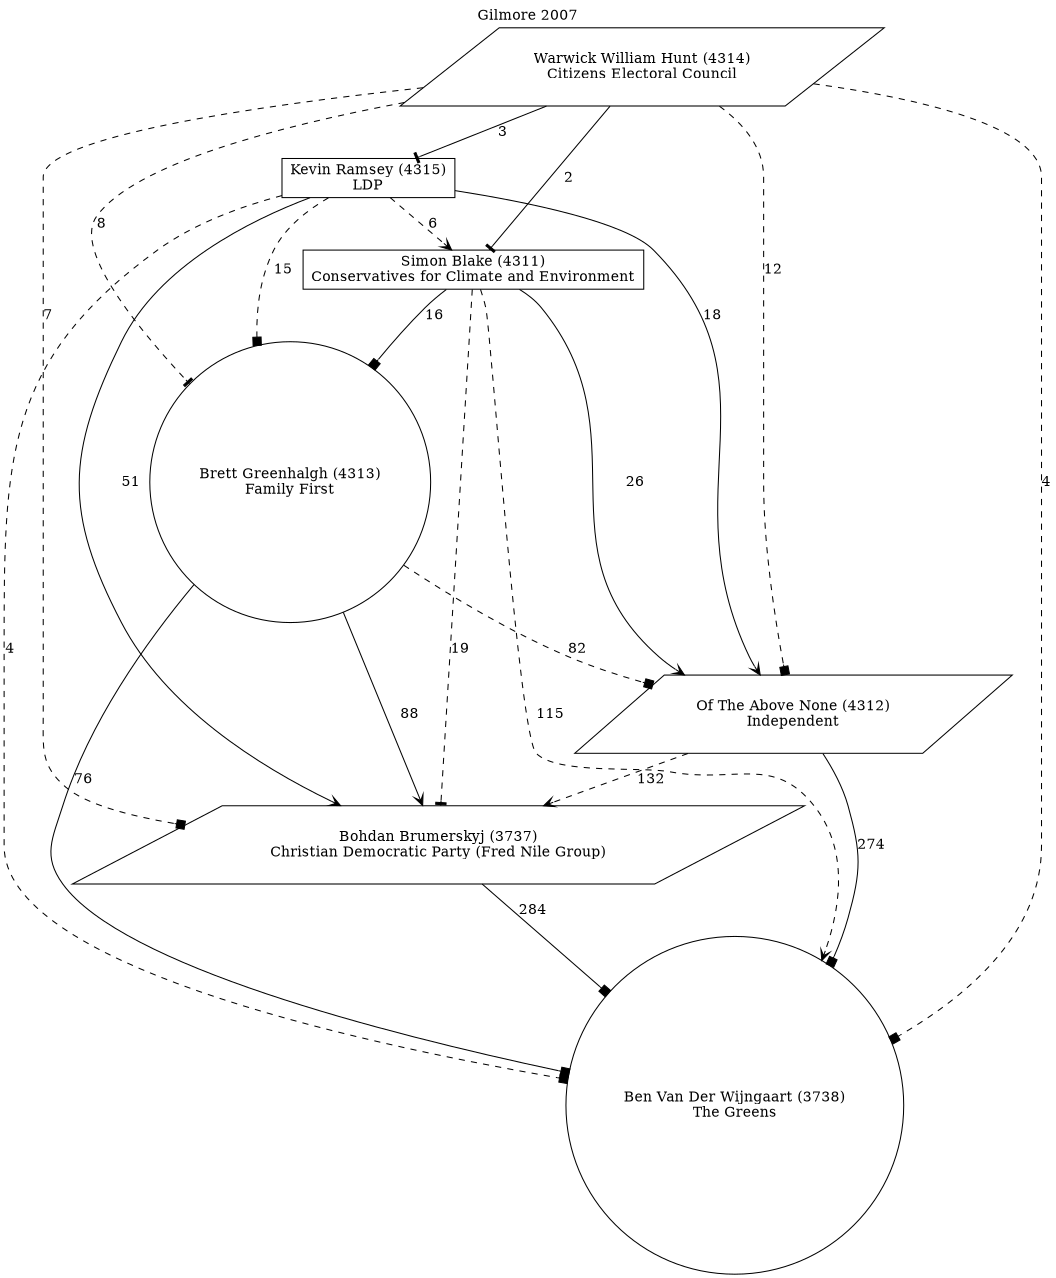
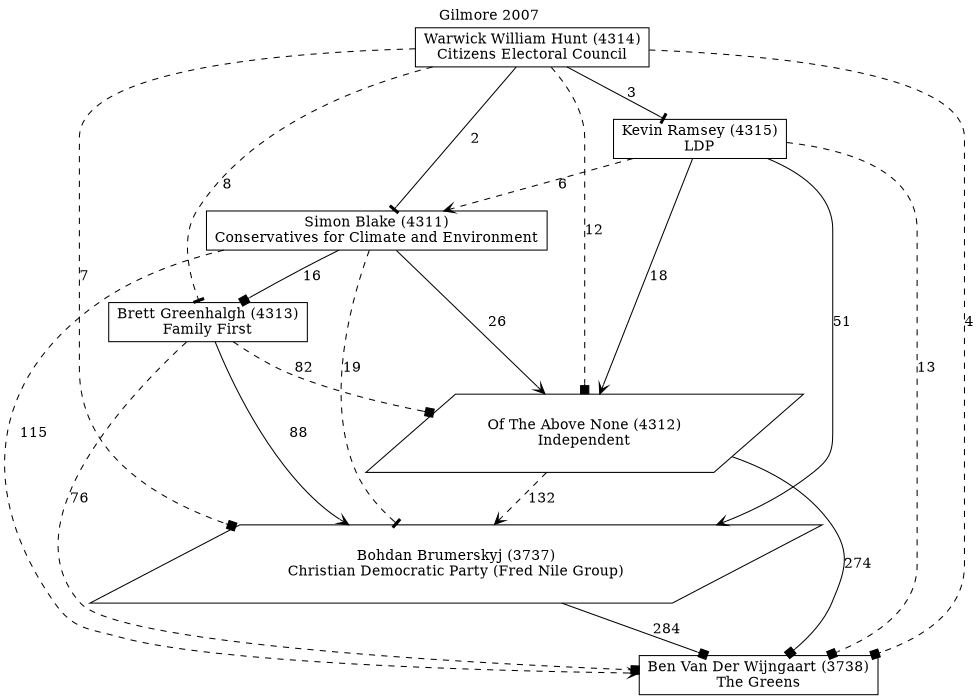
node "Warwick William Hunt (4314) Citizens Electoral Council": shape parallelogram -> box
edge "Kevin Ramsey (4315) LDP" -> "Brett Greenhalgh (4313) Family First": removed, label "15"
node "Brett Greenhalgh (4313) Family First": shape circle -> box
edge "Kevin Ramsey (4315) LDP" -> "Ben Van Der Wijngaart (3738) The Greens": label "4" -> "13"
edge "Brett Greenhalgh (4313) Family First" -> "Ben Van Der Wijngaart (3738) The Greens": style solid -> dashed
node "Ben Van Der Wijngaart (3738) The Greens": shape circle -> box
